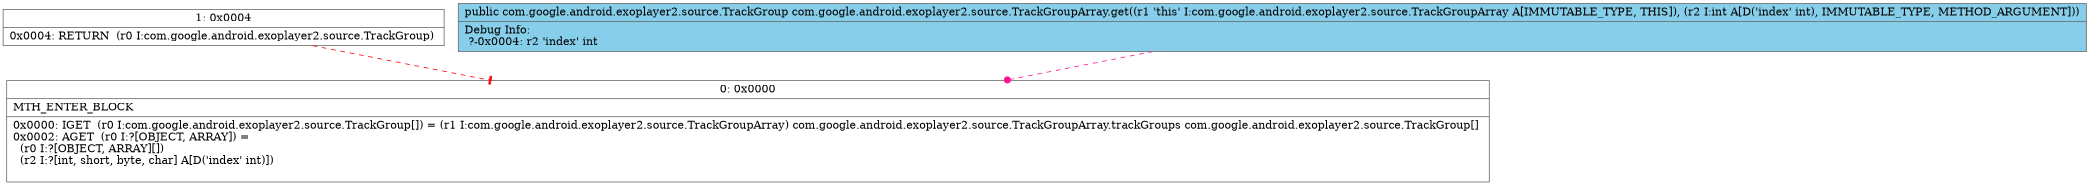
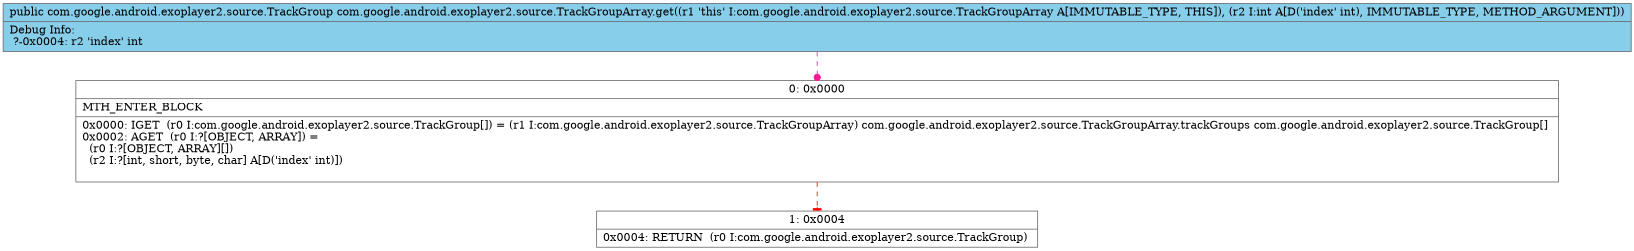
edge "1: 0x0004" -> "0: 0x0000": reversed
